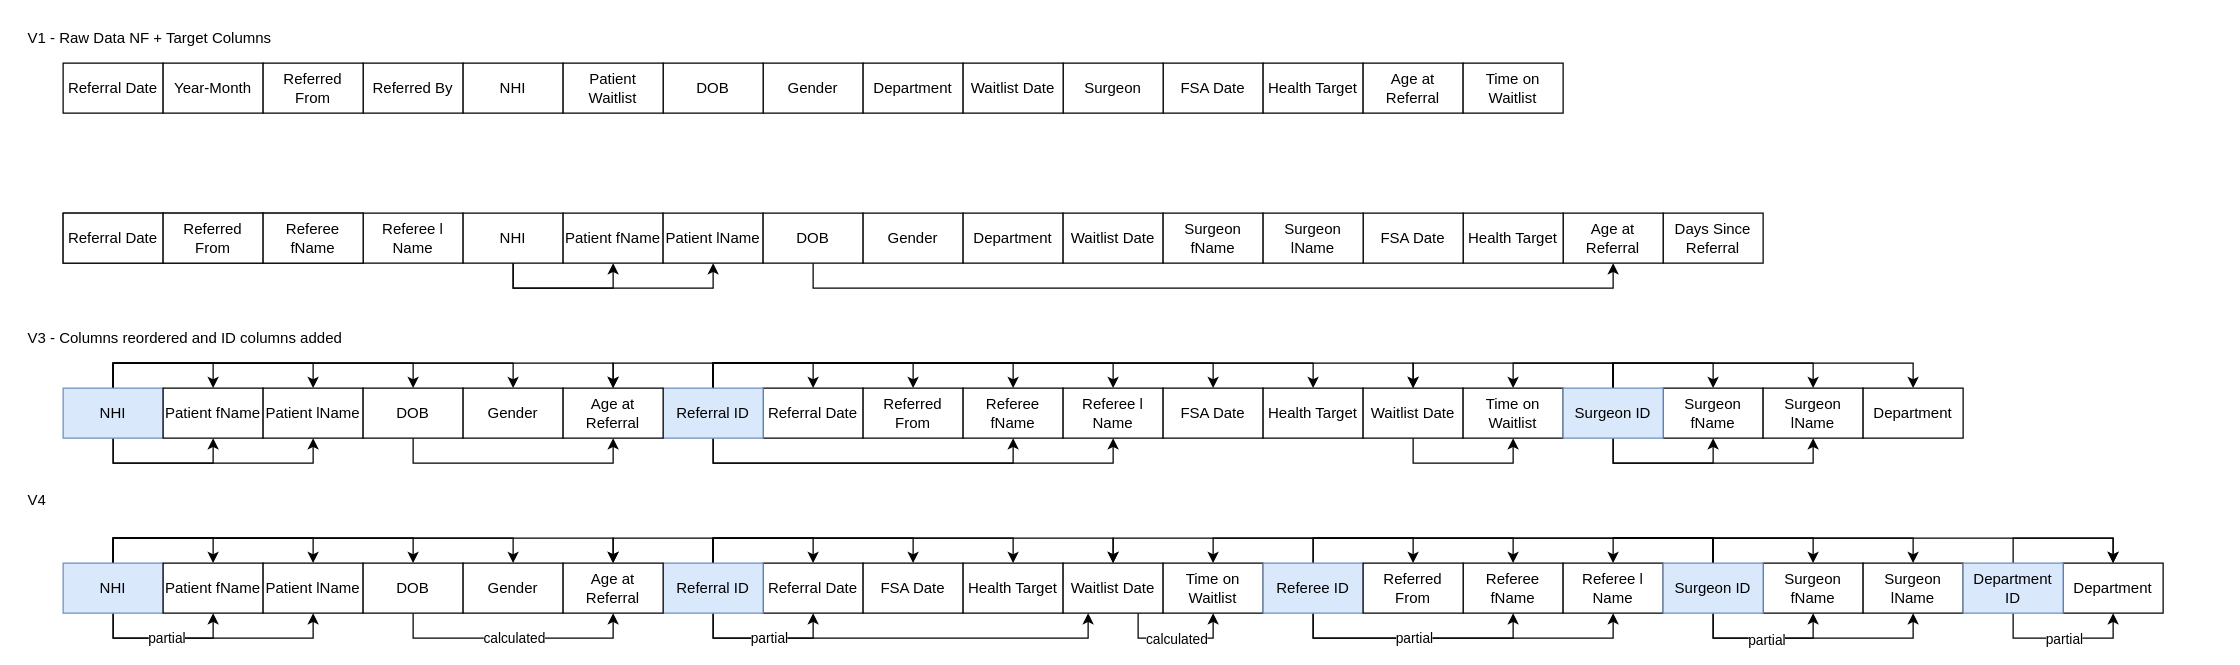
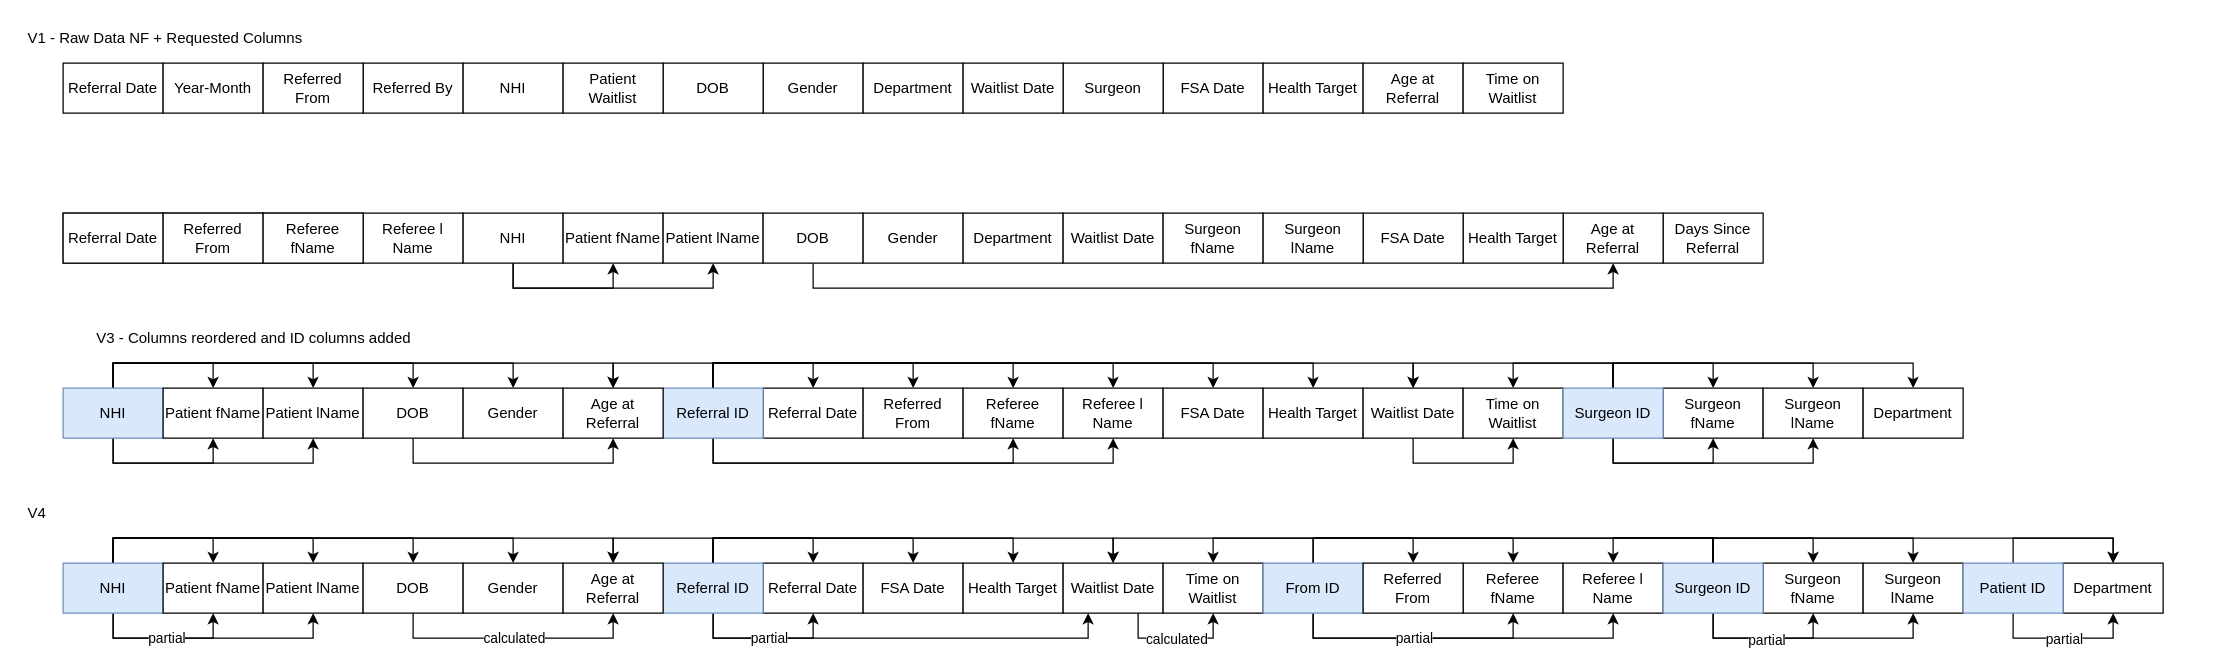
node "V1 - Raw Data NF + Target Columns": label "V1 - Raw Data NF + Target Columns" -> "V1 - Raw Data NF + Requested Columns"
node "V3 - Columns reordered and ID columns added": moved (194, 338) -> (263, 338)
node "V4": moved (44, 501) -> (44, 513)
node "Referee ID": label "Referee ID" -> "From ID"
node "Department ID": label "Department ID" -> "Patient ID"
